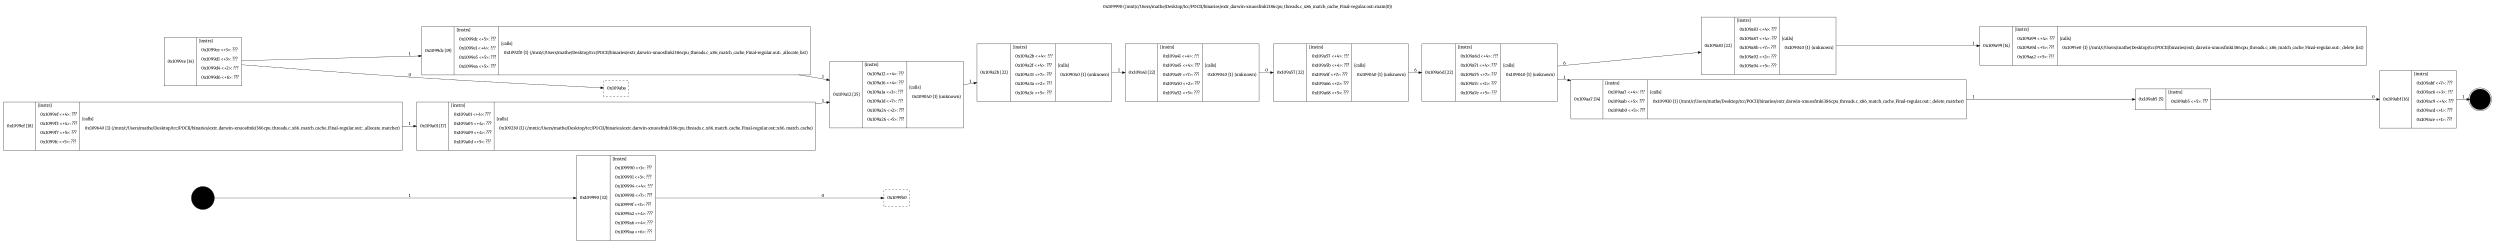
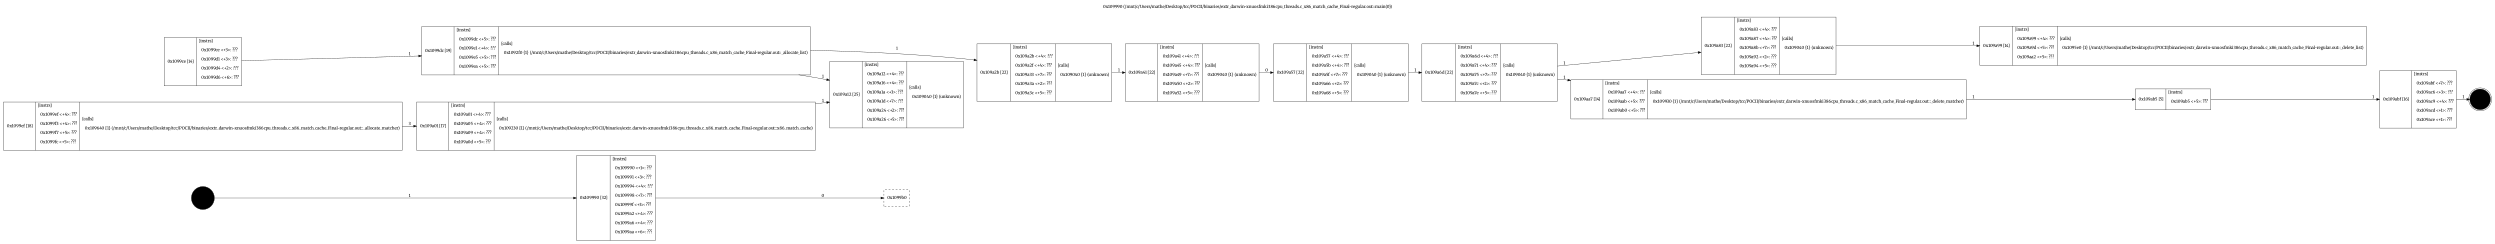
edge "0x109a6d [22]" -> "0x109a83 [22]": label " 6" -> " 1"
edge "0x109a57 [22]" -> "0x109a6d [22]": label " 6" -> " 1"
edge "0x109a12 [25]" -> "0x109a2b [22]": now "0x1099dc [19]" -> "0x109a2b [22]"
node "0x109aba": removed
edge "0x109ab5 [5]" -> "0x109abf [16]": label " 0" -> " 1"
edge "0x1099ef [18]" -> "0x109a01 [17]": label " 1" -> " 3"
